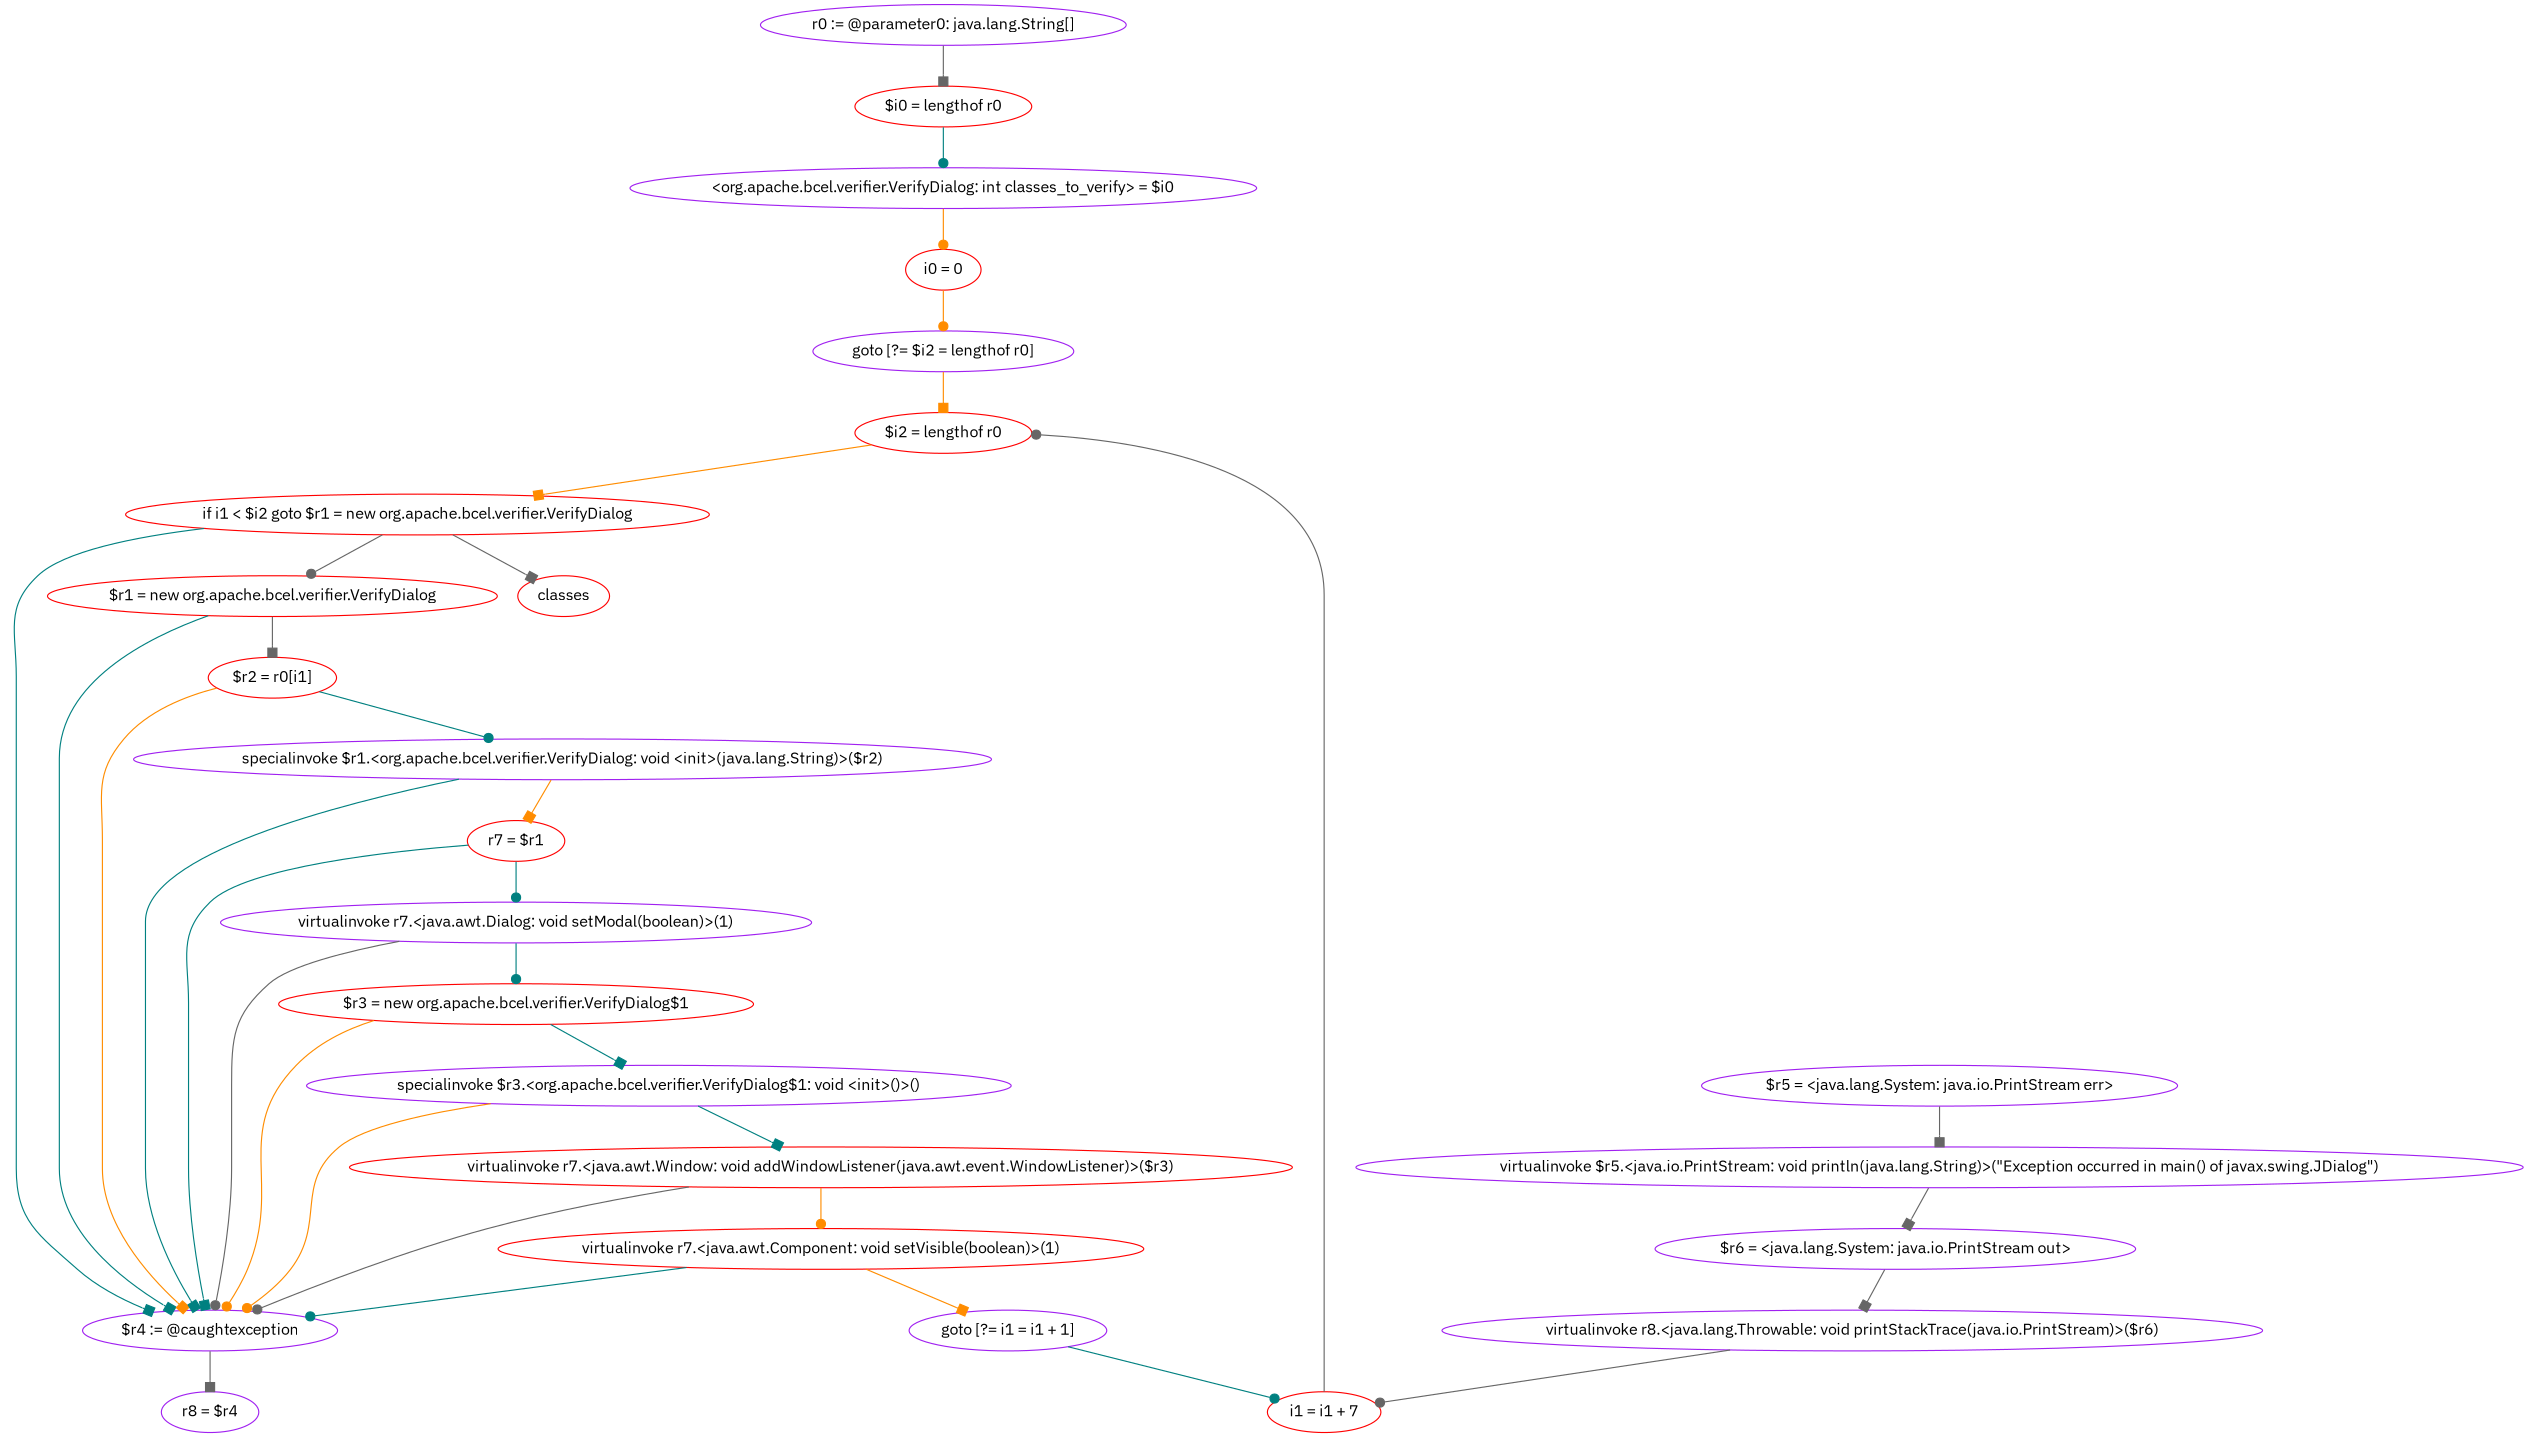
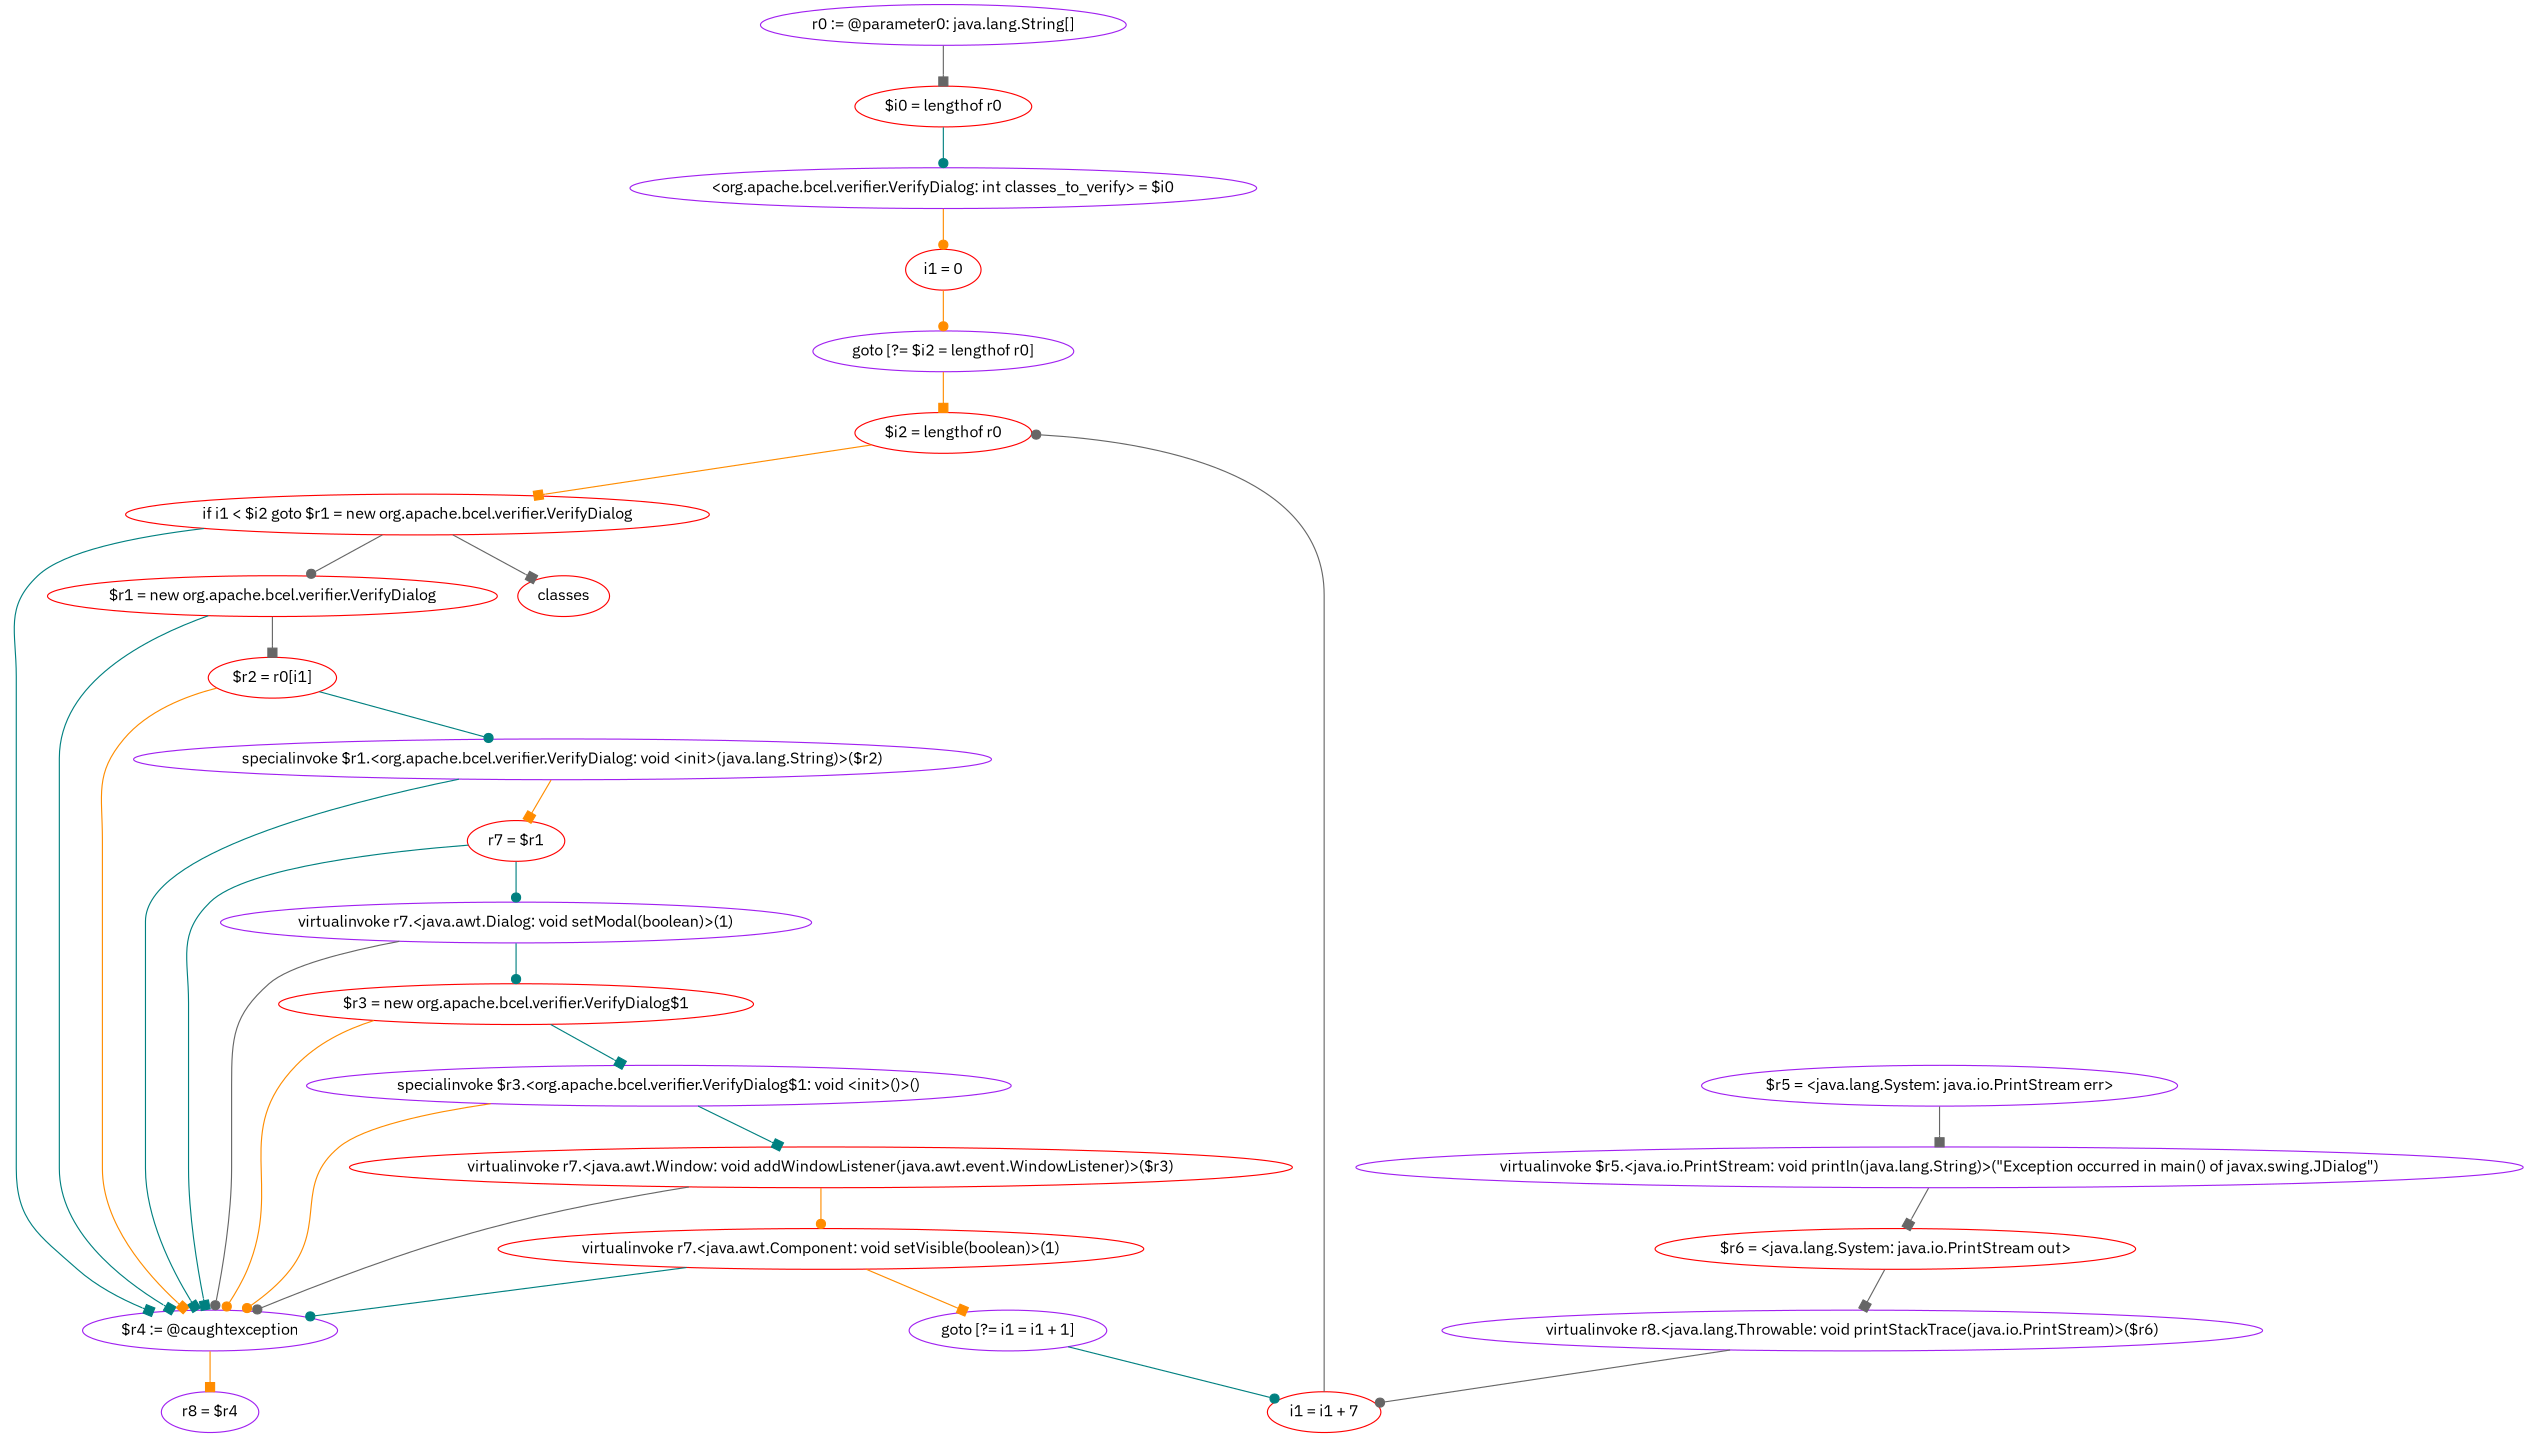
node "i0 = 0": label "i0 = 0" -> "i1 = 0"
node "$r6 = <java.lang.System: java.io.PrintStream out>": color purple -> red
edge "$r4 := @caughtexception" -> "r8 = $r4": color gray40 -> darkorange
